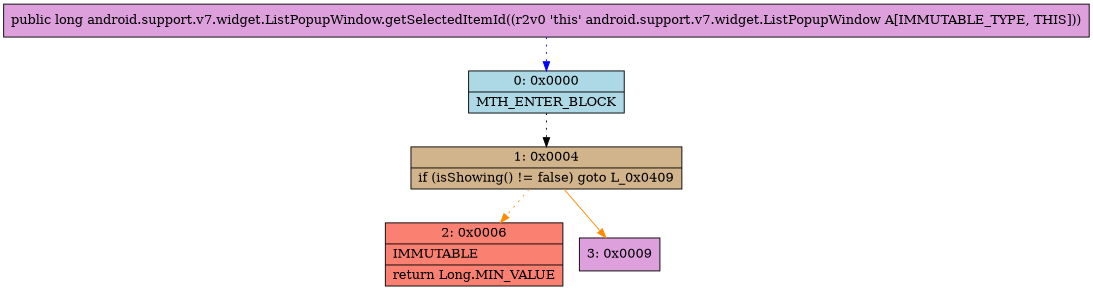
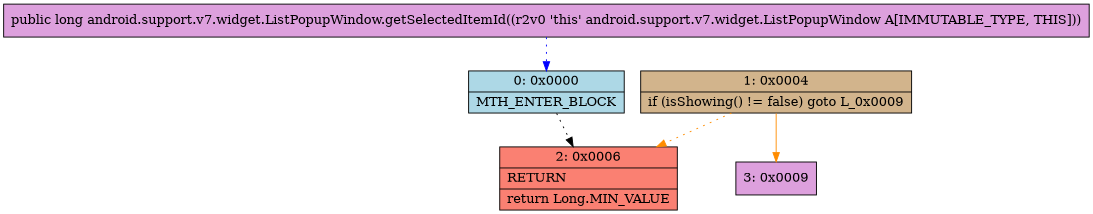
edge "0: 0x0000" -> "1: 0x0004": now "0: 0x0000" -> "2: 0x0006"
node "1: 0x0004": text "if (isShowing() != false) goto L_0x0409" -> "if (isShowing() != false) goto L_0x0009"
node "2: 0x0006": text "IMMUTABLE" -> "RETURN"
